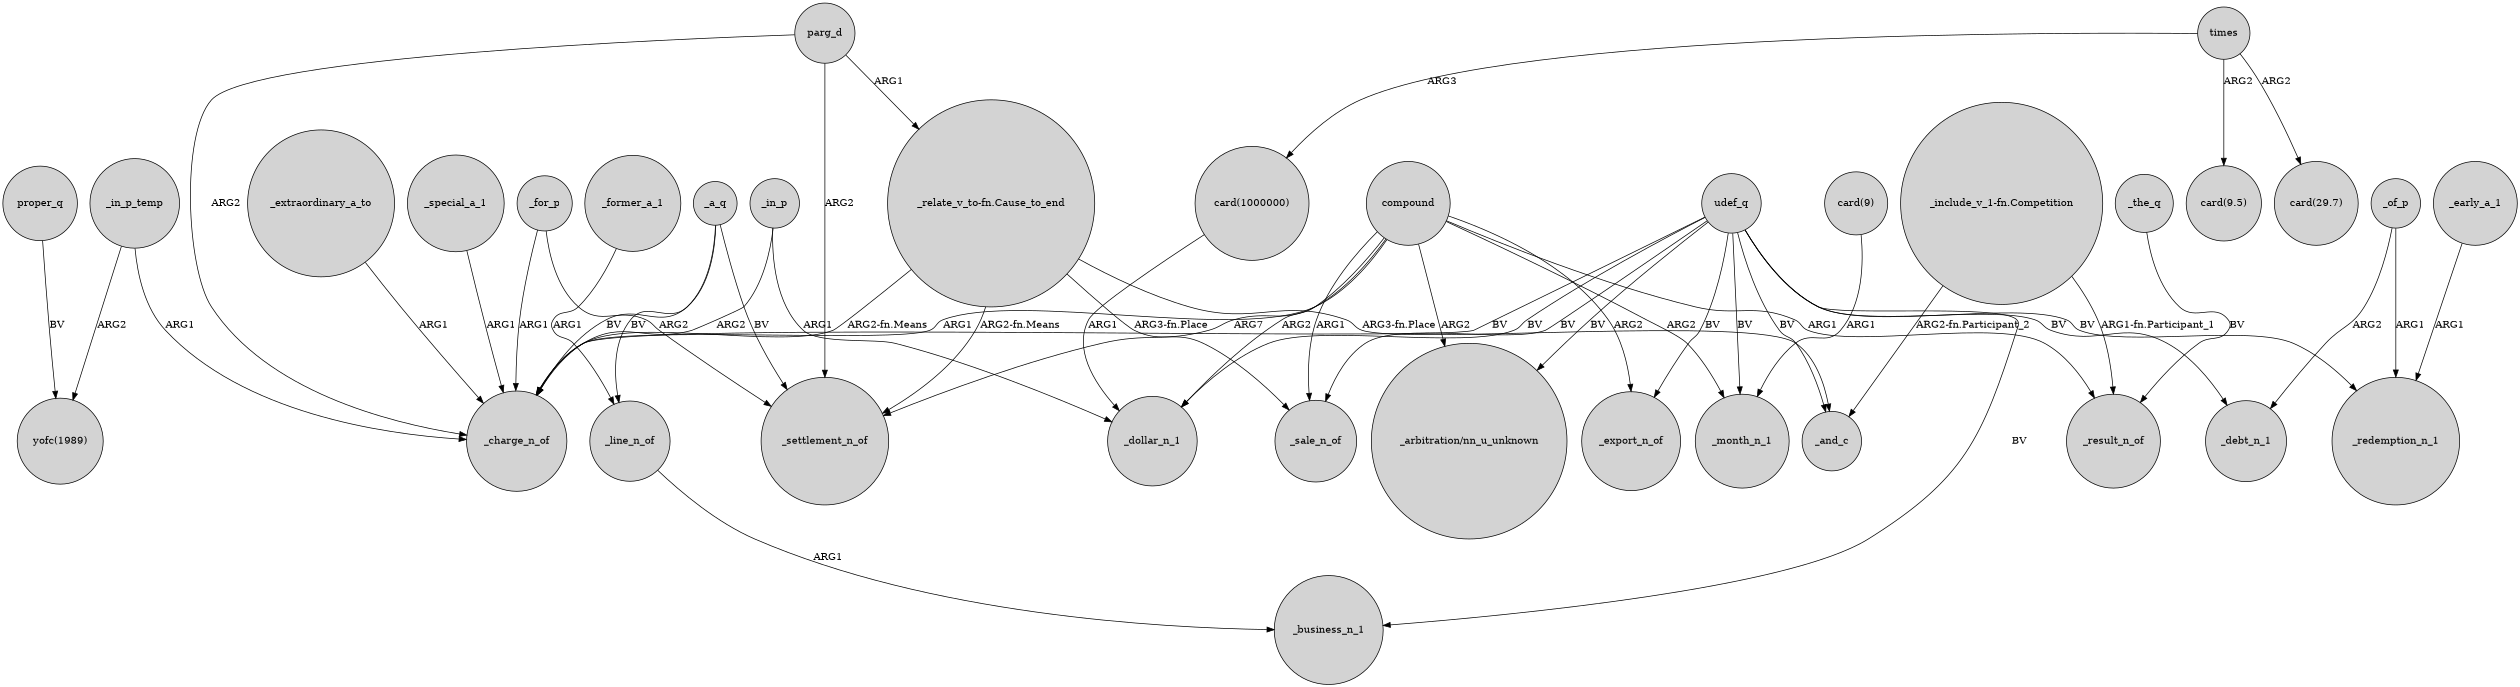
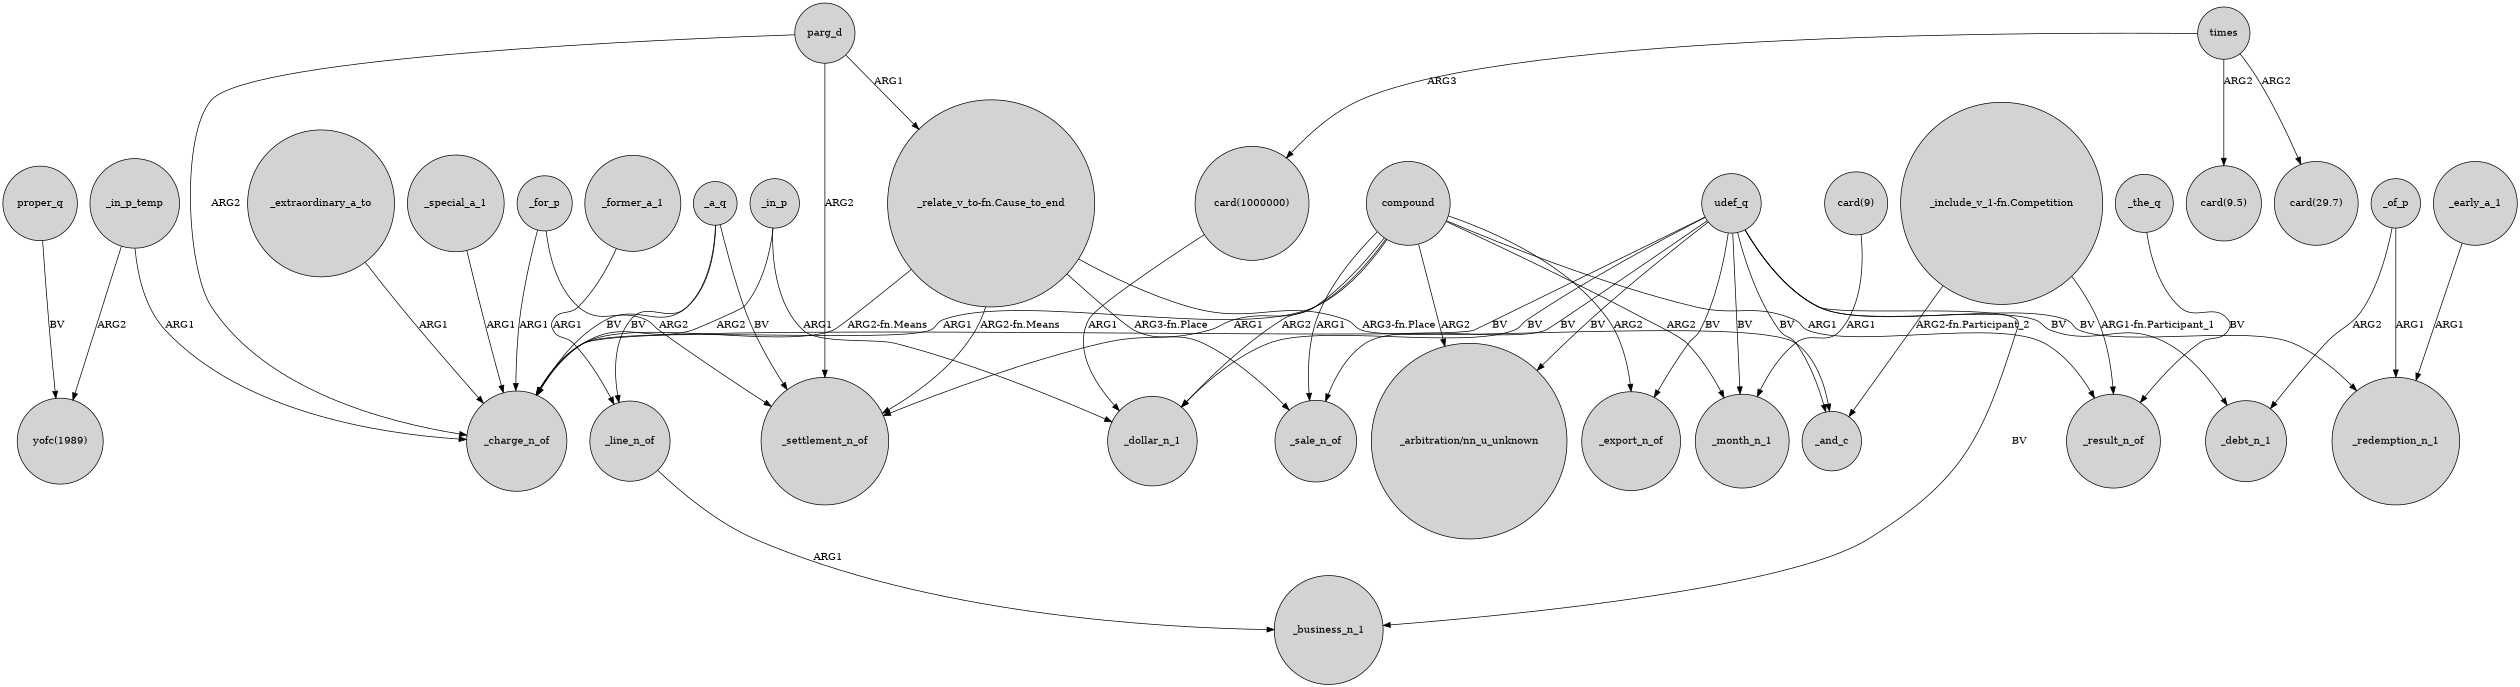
edge "compound" -> "_settlement_n_of": label "ARG7" -> "ARG1"
